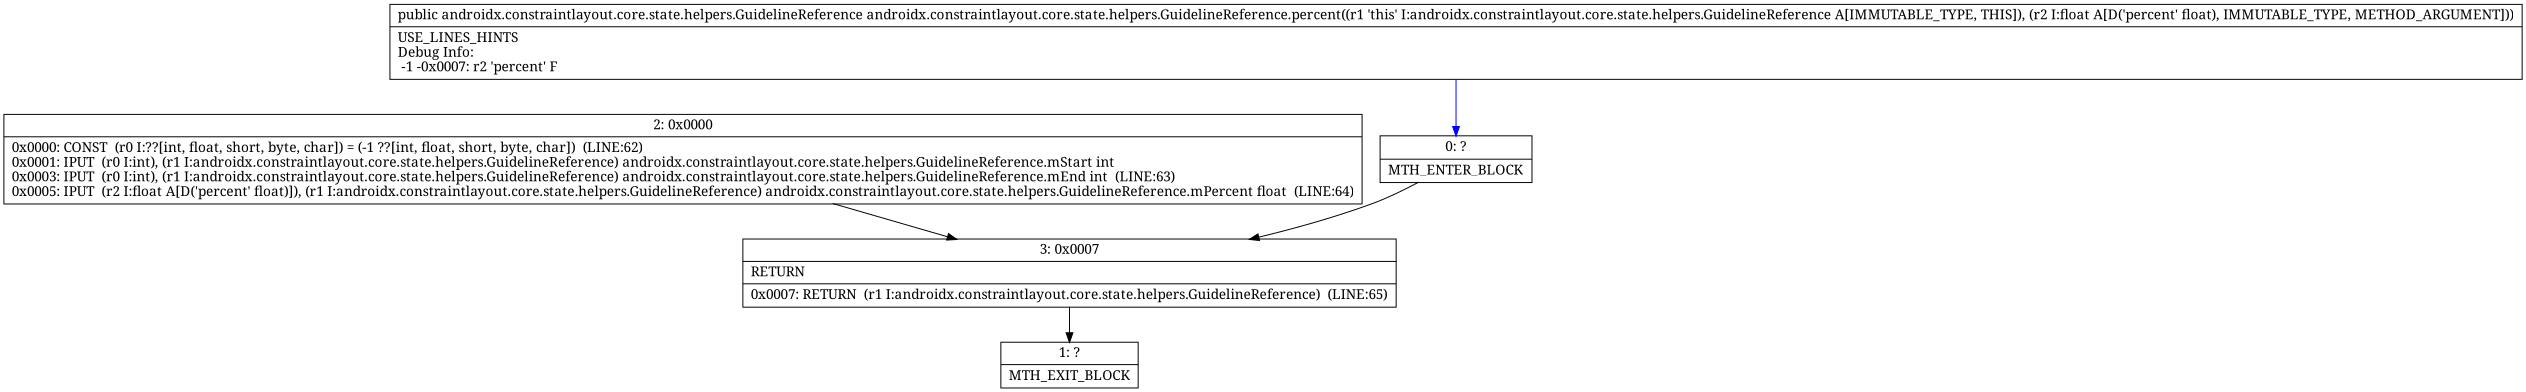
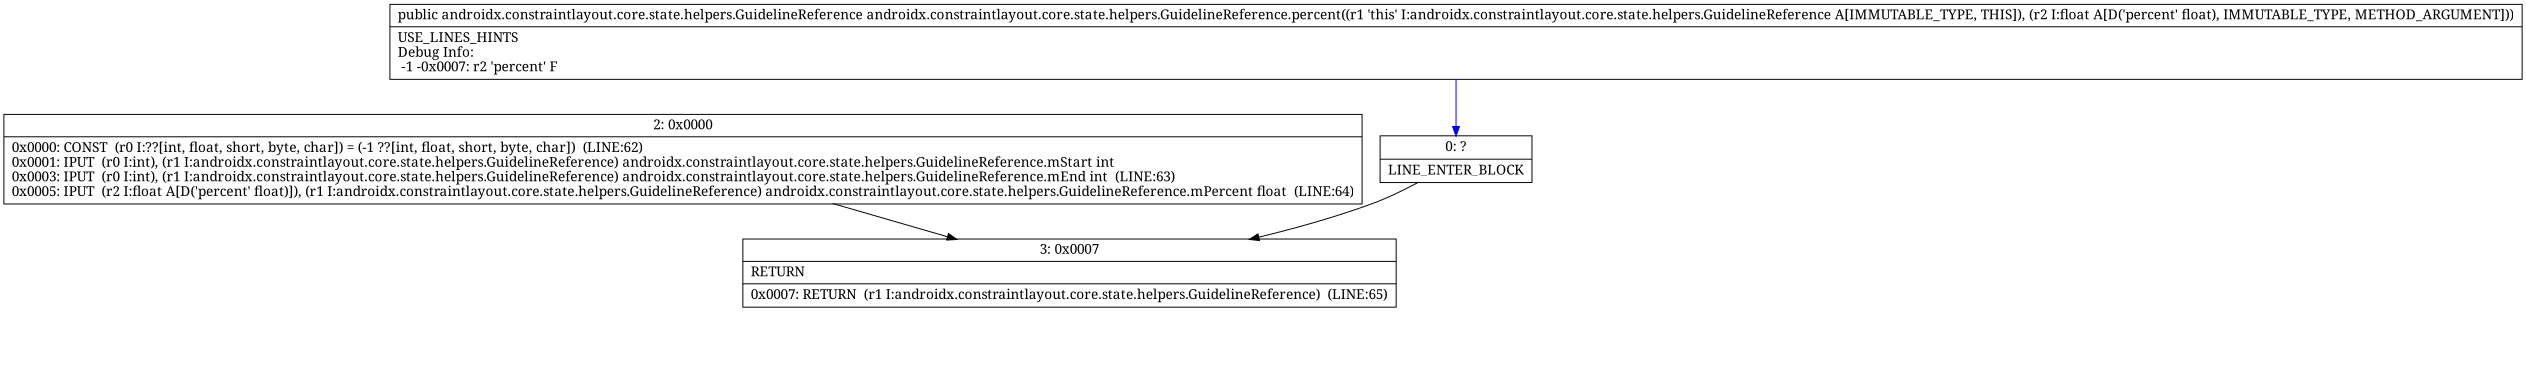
node "0: ?": text "MTH_ENTER_BLOCK" -> "LINE_ENTER_BLOCK"
node "1: ?": removed
